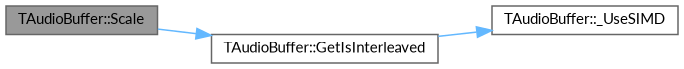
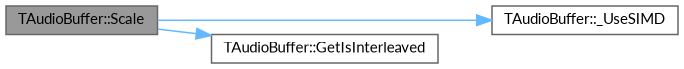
edge "TAudioBuffer::GetIsInterleaved" -> "TAudioBuffer::_UseSIMD": now "TAudioBuffer::Scale" -> "TAudioBuffer::_UseSIMD"
